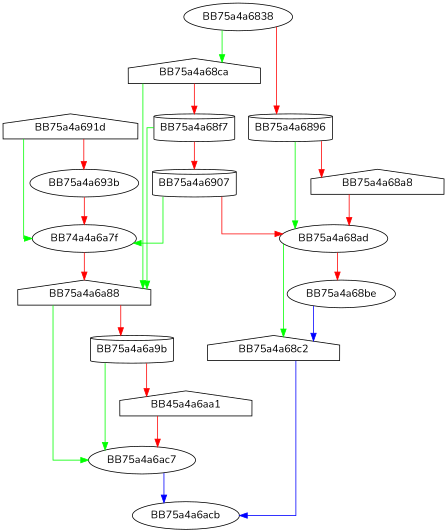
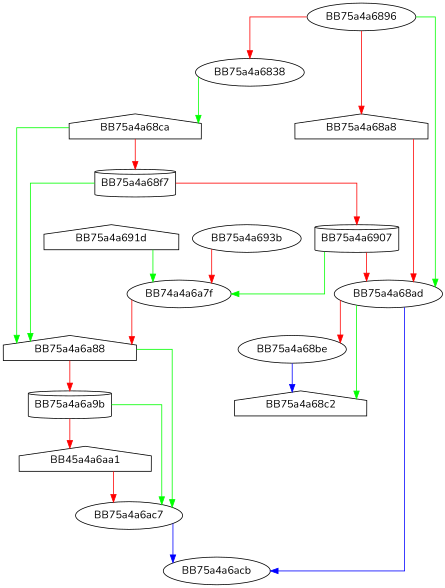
edge "BB75a4a6838" -> "BB75a4a6896": reversed
node "BB75a4a6896": shape cylinder -> ellipse
edge "BB75a4a691d" -> "BB75a4a693b": removed
edge "BB75a4a68c2" -> "BB75a4a6acb": now "BB75a4a68ad" -> "BB75a4a6acb"
